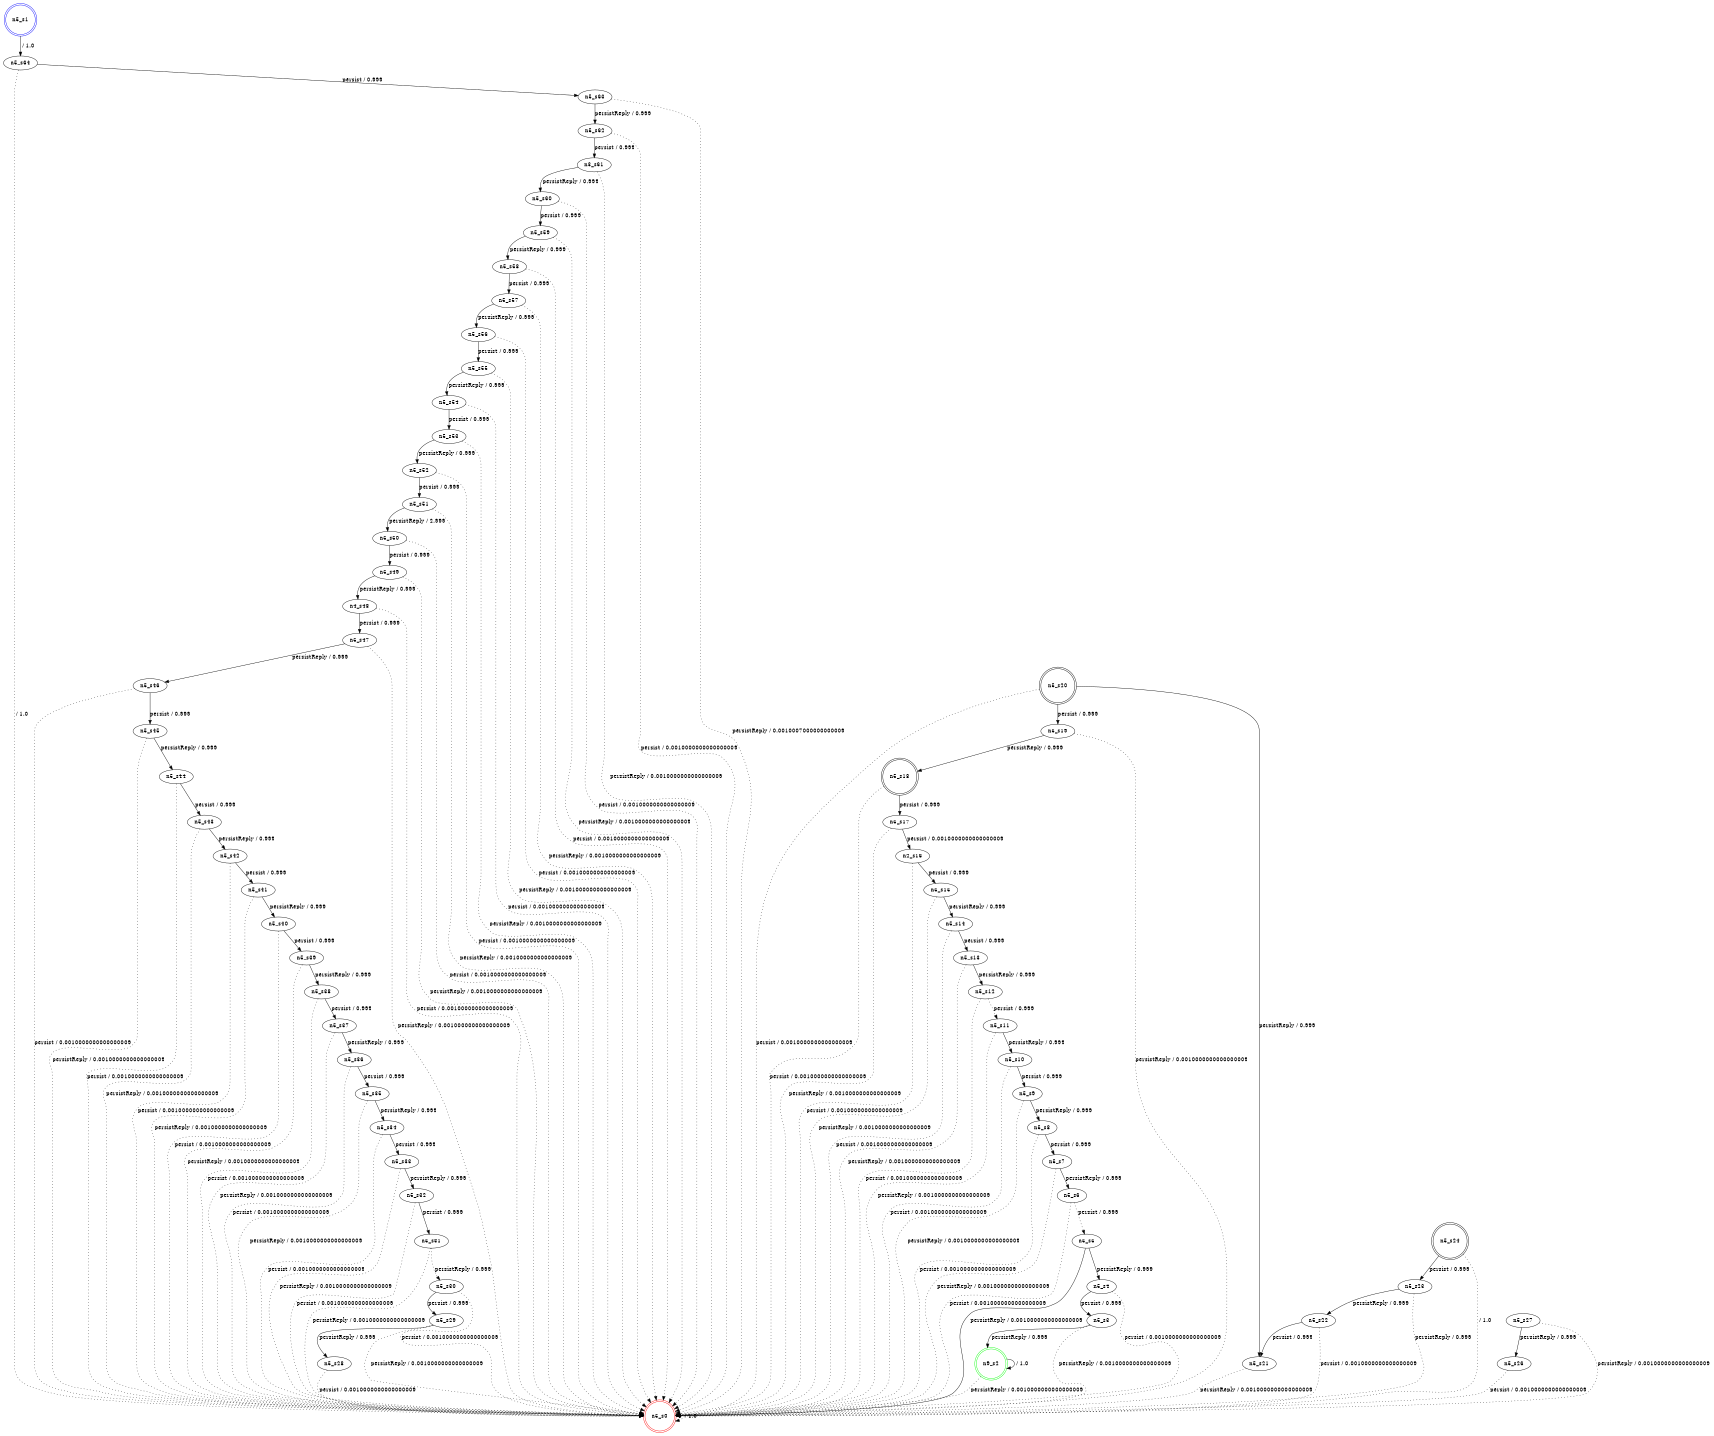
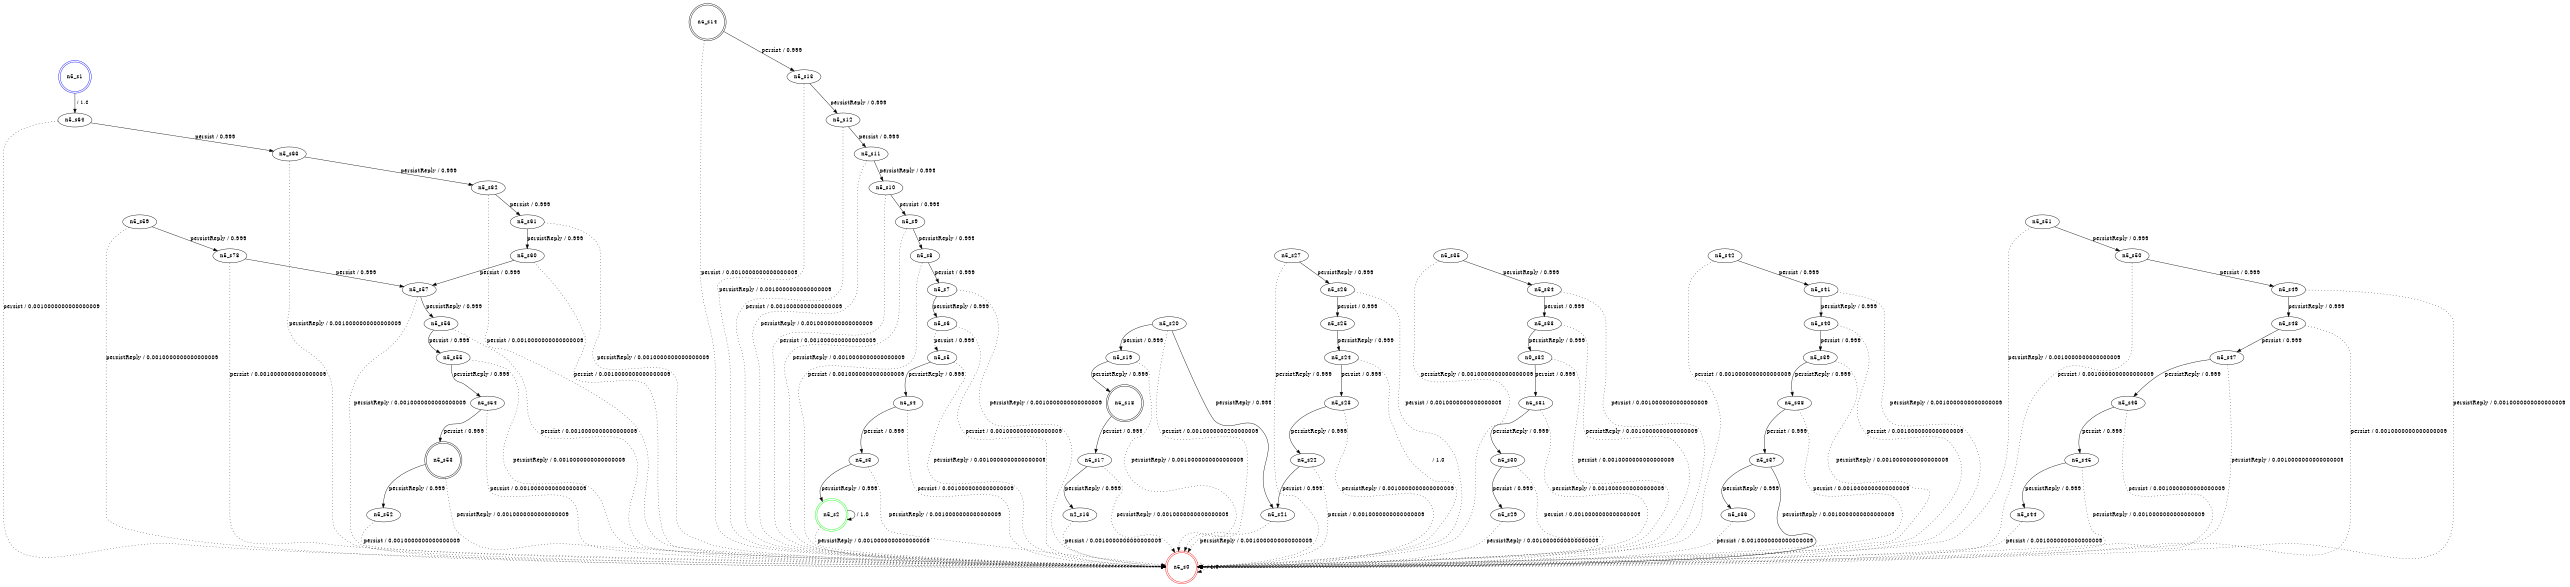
node "n3_s61": label "n3_s61" -> "n5_s61"
edge "n5_s60" -> "n5_s59": now "n5_s60" -> "n5_s57"
node "n5_s58": label "n5_s58" -> "n5_s78"
node "n5_s25": added
node "n5_s53": shape ellipse -> doublecircle
edge "n5_s52" -> "n5_s51": removed, label "persist / 0.999"
edge "n5_s51" -> "n5_s50": label "persistReply / 2.999" -> "persistReply / 0.999"
node "n4_s48": label "n4_s48" -> "n5_s48"
node "n5_s20": shape doublecircle -> ellipse
edge "n5_s64" -> "n5_s0": label " / 1.0" -> "persist / 0.0010000000000000009"
edge "n5_s63" -> "n5_s0": label "persistReply / 0.0010007000000000009" -> "persistReply / 0.0010000000000000009"
node "n5_s43": removed
edge "n5_s17" -> "n2_s16": label "persist / 0.0010000000000000009" -> "persistReply / 0.999"
node "n5_s15": removed
node "n5_s14": shape ellipse -> doublecircle
edge "n5_s12" -> "n5_s11": style dotted -> solid
edge "n5_s20" -> "n5_s0": label "persist / 0.0010000000000000009" -> "persist / 0.0010000000200000009"
edge "n5_s36" -> "n5_s35": removed, label "persist / 0.999"
edge "n5_s18" -> "n5_s0": removed, label "persist / 0.0010000000000000009"
node "n5_s32": label "n5_s32" -> "n0_s32"
node "n5_s24": shape doublecircle -> ellipse
edge "n5_s31" -> "n5_s30": style dotted -> solid
edge "n5_s23" -> "n5_s0": label "persistReply / 0.999" -> "persistReply / 0.0010000000000000009"
node "n5_s28": removed
node "n9_s2": label "n9_s2" -> "n5_s2"
edge "n5_s27" -> "n5_s0": label "persistReply / 0.0010000000000000009" -> "persistReply / 0.999"
edge "n5_s37" -> "n5_s0": style dotted -> solid
edge "n5_s5" -> "n5_s0": style solid -> dotted
